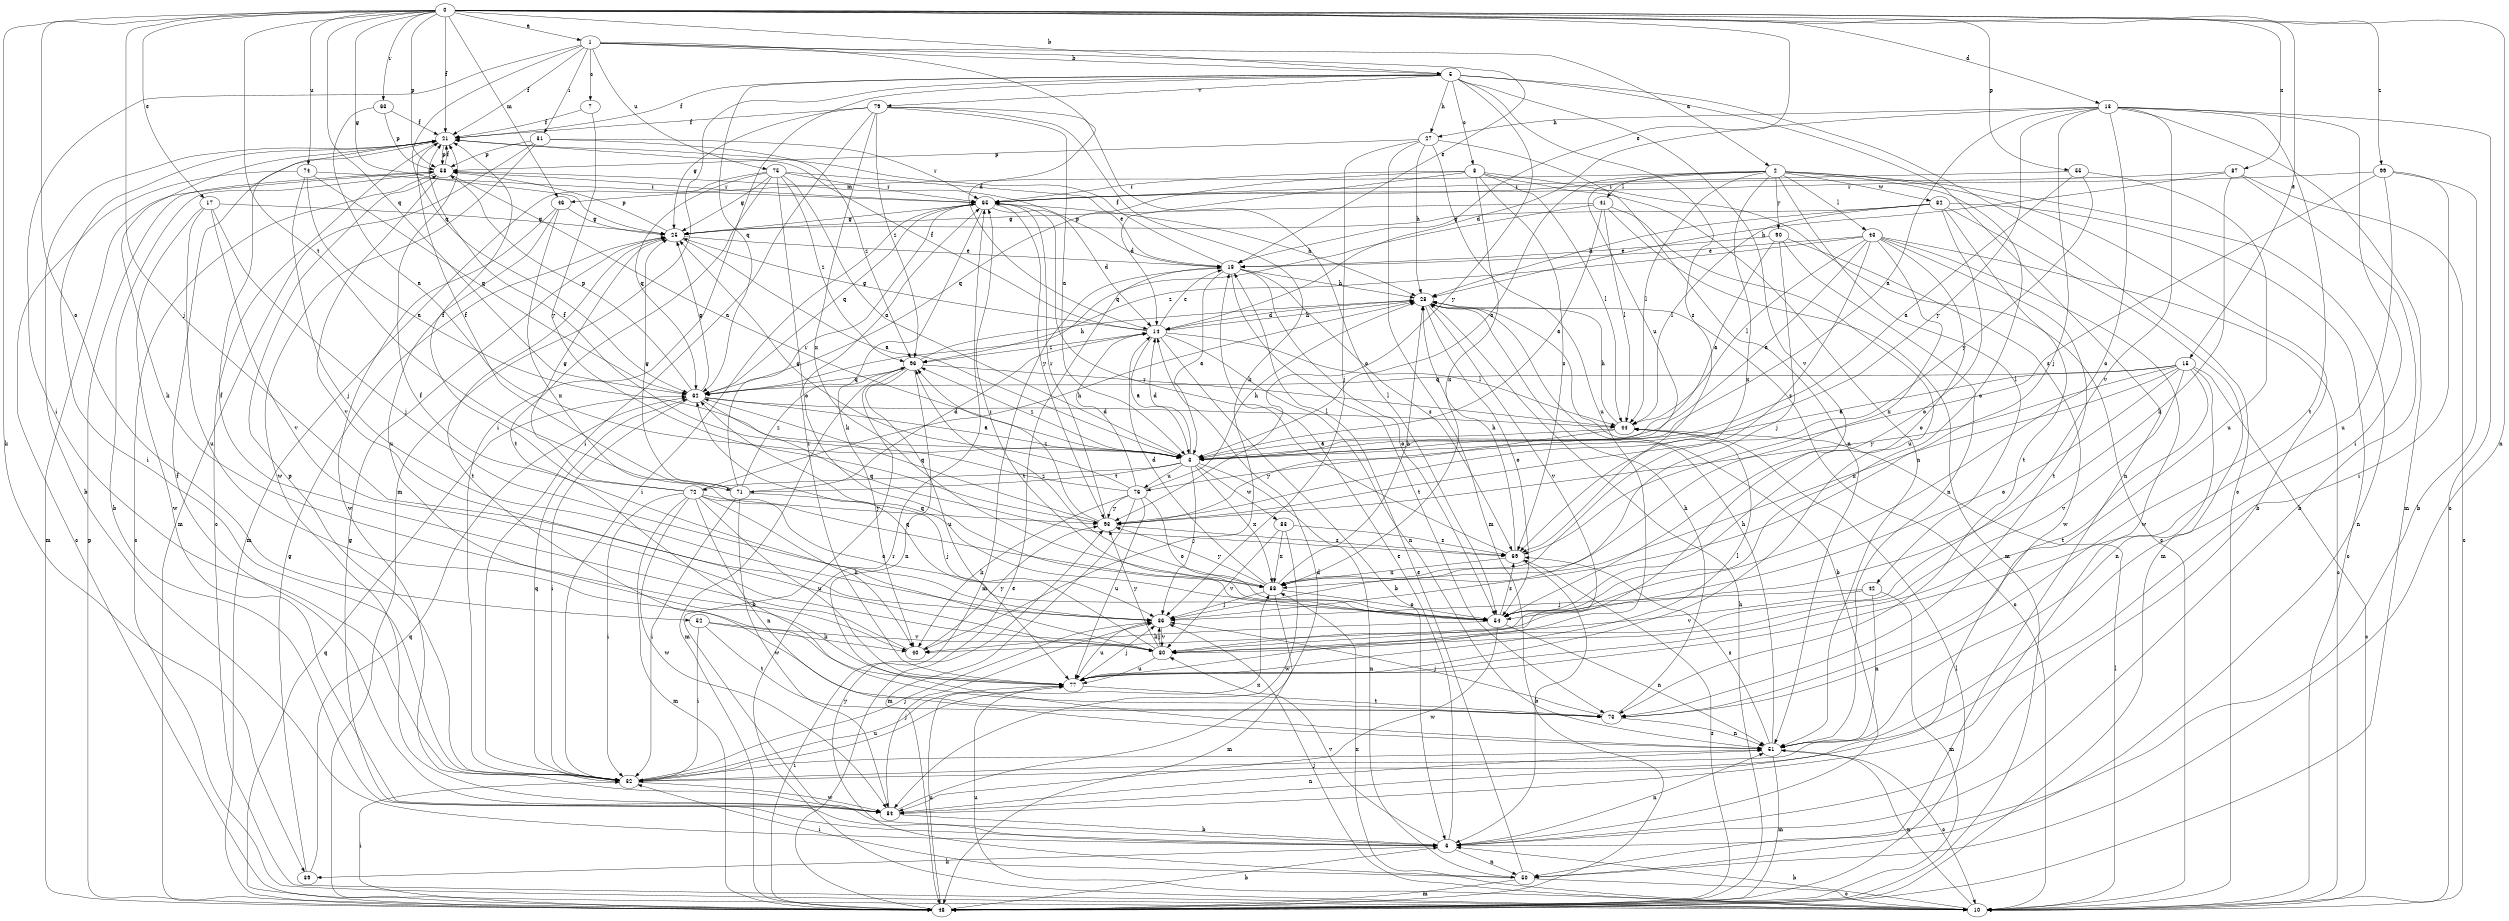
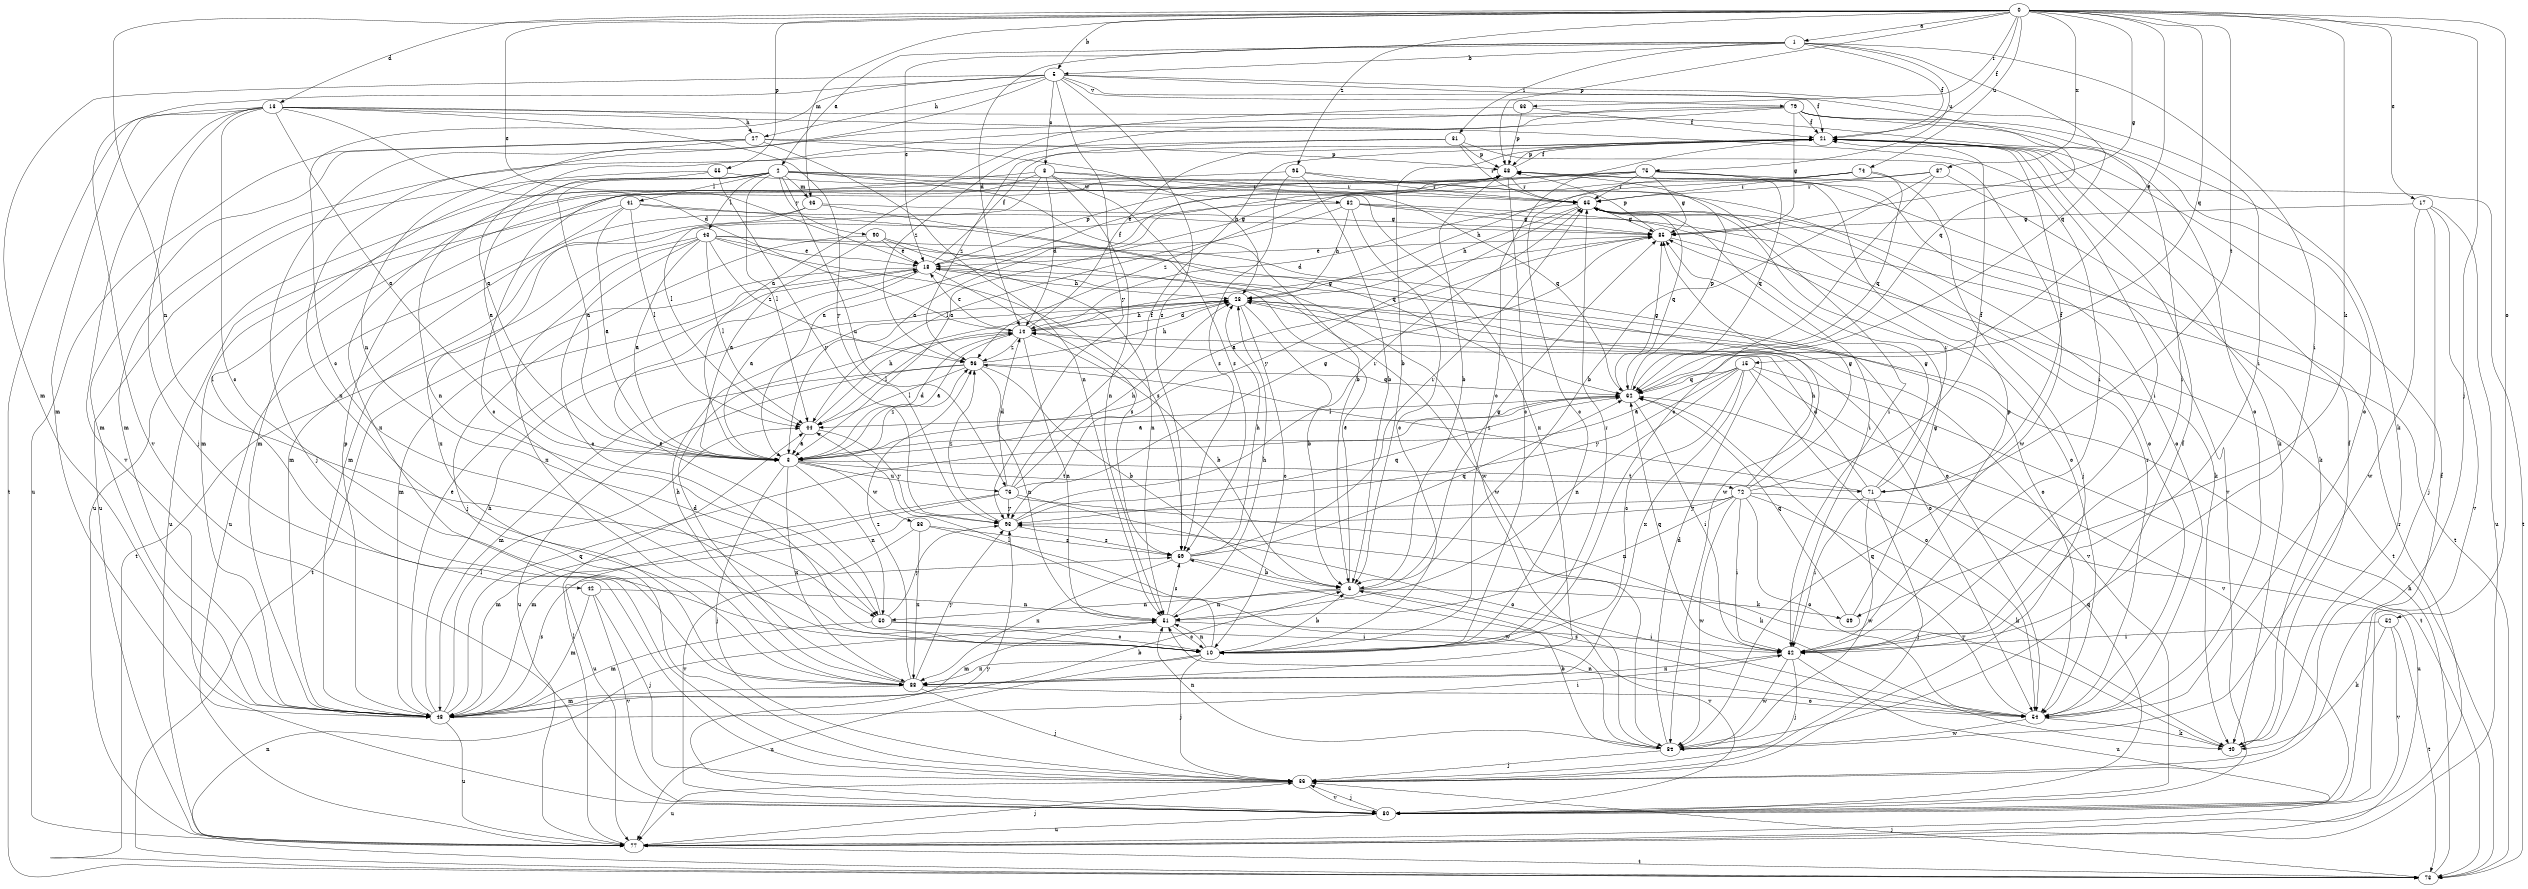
node "7": removed
node "99": label "99" -> "95"
node "25": label "25" -> "85"
edge "62" -> "69": reversed
